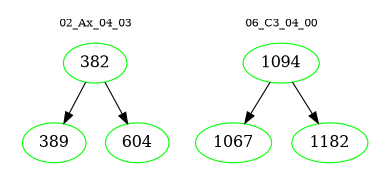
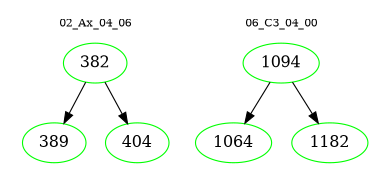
cluster "02_Ax_04_03": label "02_Ax_04_03" -> "02_Ax_04_06"
node "604": label "604" -> "404"
node "1067": label "1067" -> "1064"
